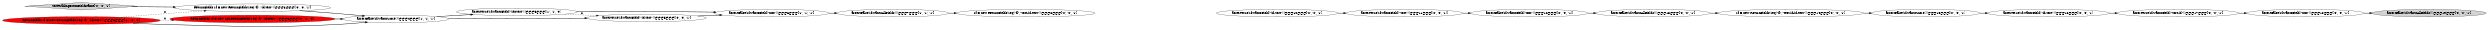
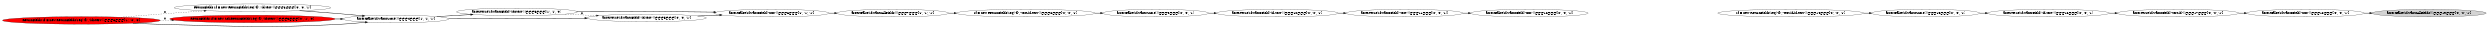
node "testTrailingDotInFieldName['0', '0', '1']": removed
node "assertFalse(rf.wantsScore())@@@9@@@['0', '0', '1']": added
node "assertFalse(rf.wantsAllFields())@@@13@@@['0', '0', '1']": removed
